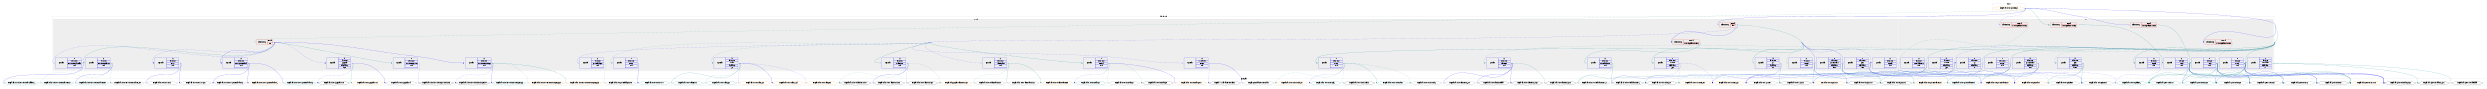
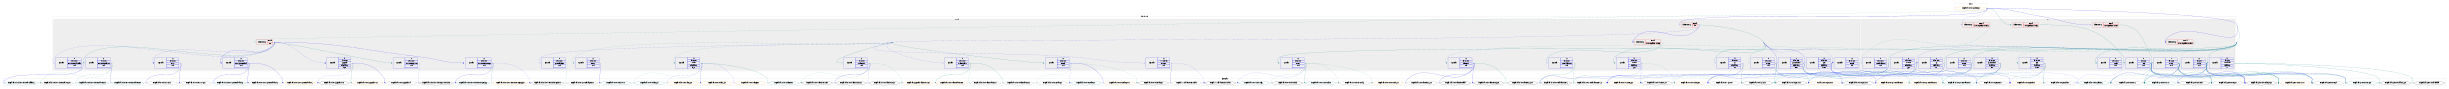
node "portage://dev-python/sphinxcontrib-blockdiag-1.5.5-r1": removed
node "portage://attrs-servers/gunicorn-19.9.0": label "portage://attrs-servers/gunicorn-19.9.0" -> "portage://www-servers/gunicorn-19.9.0"
